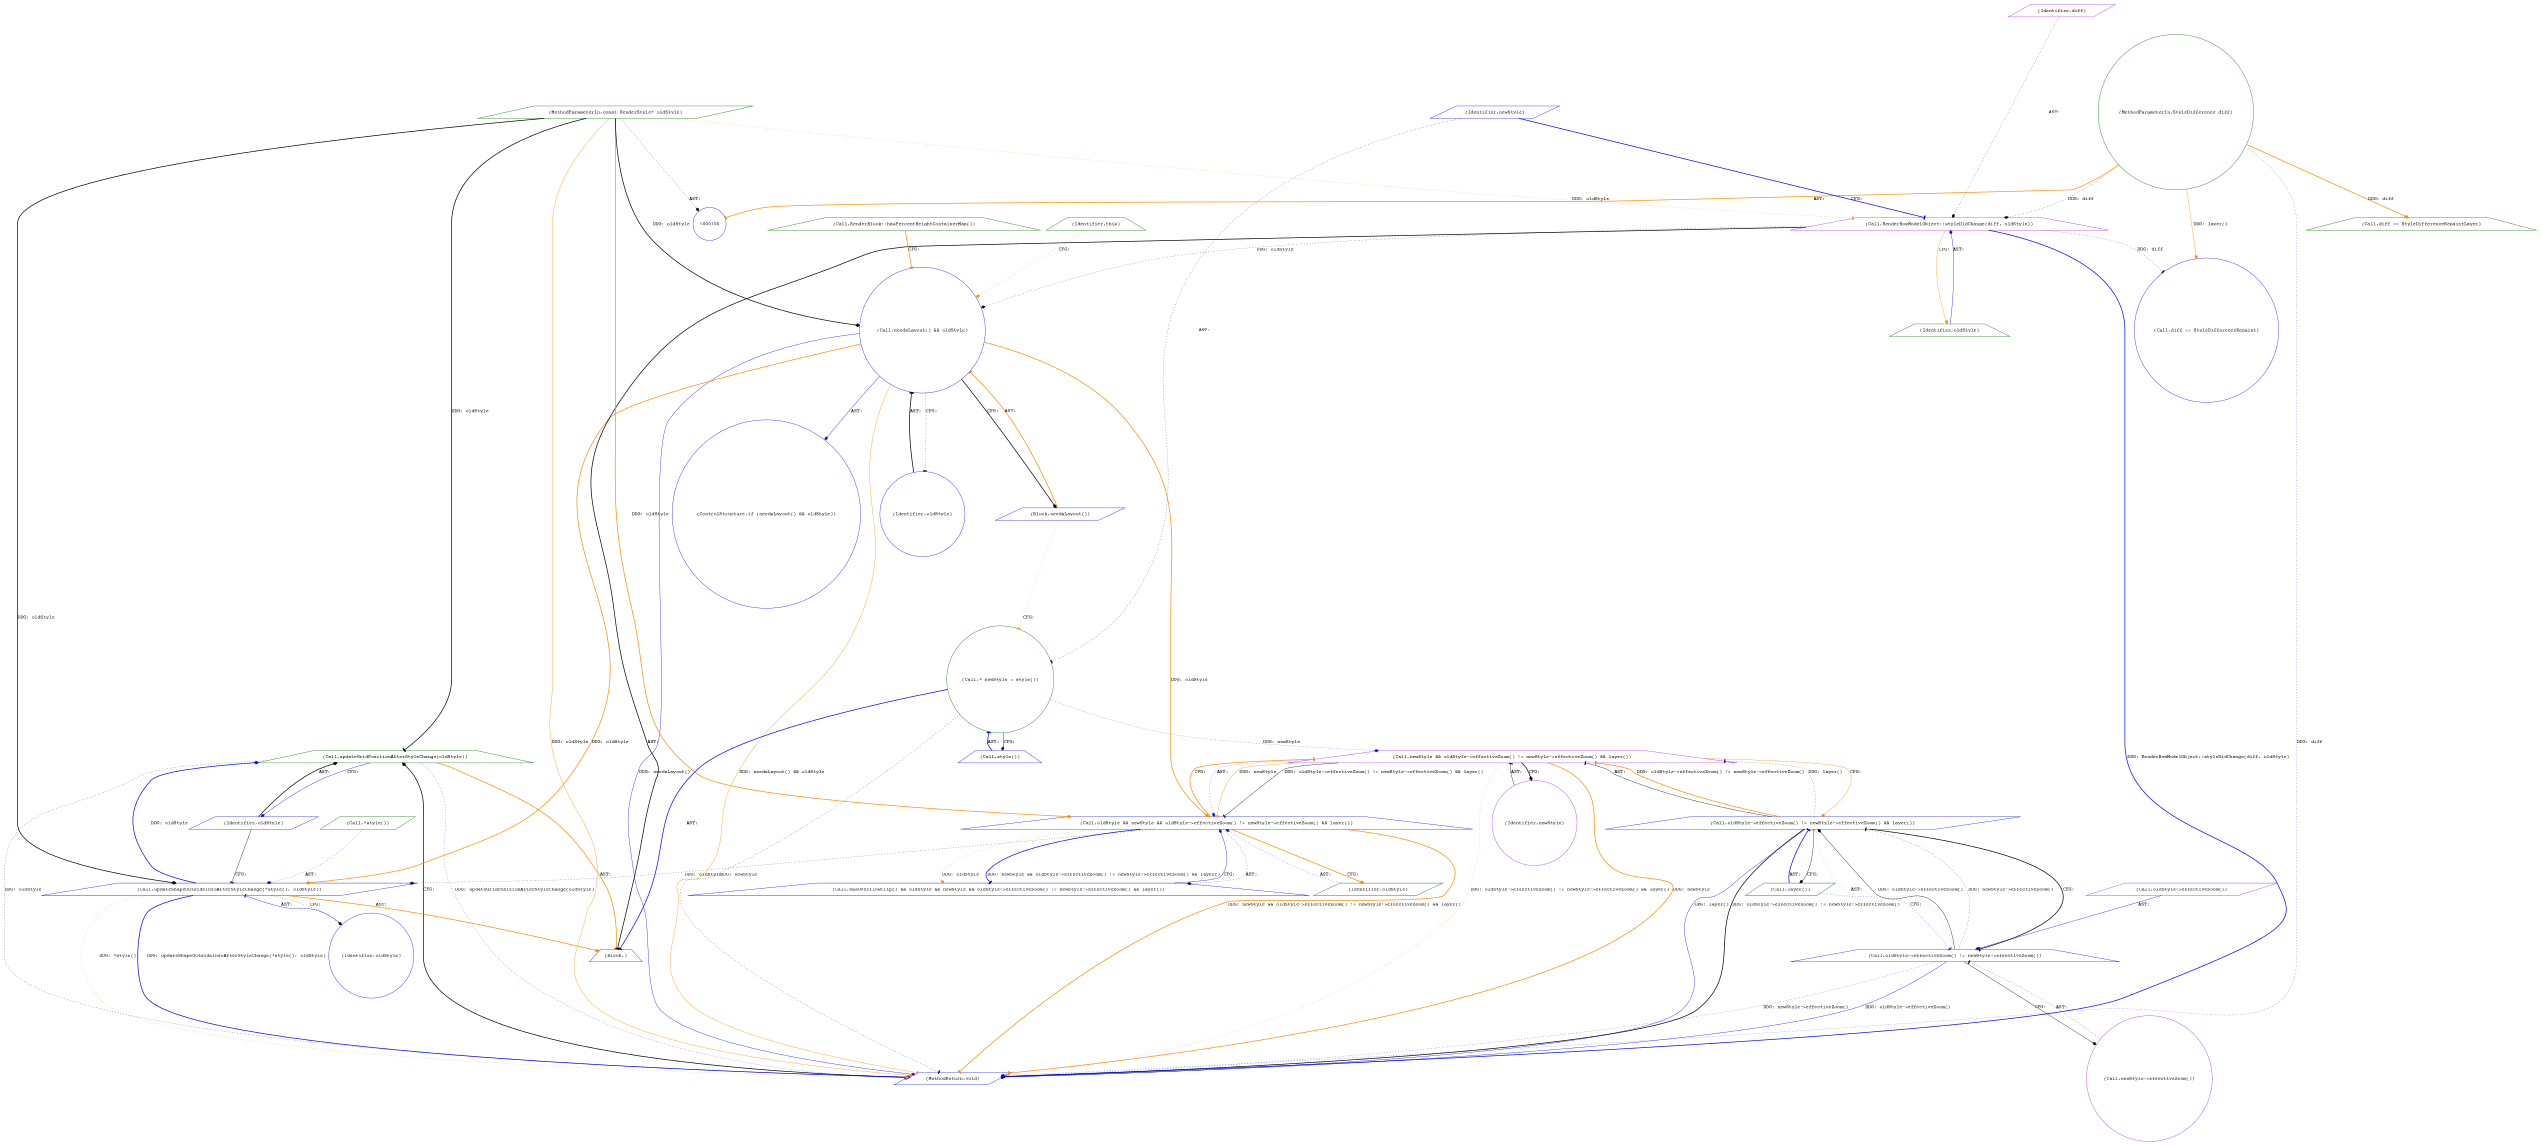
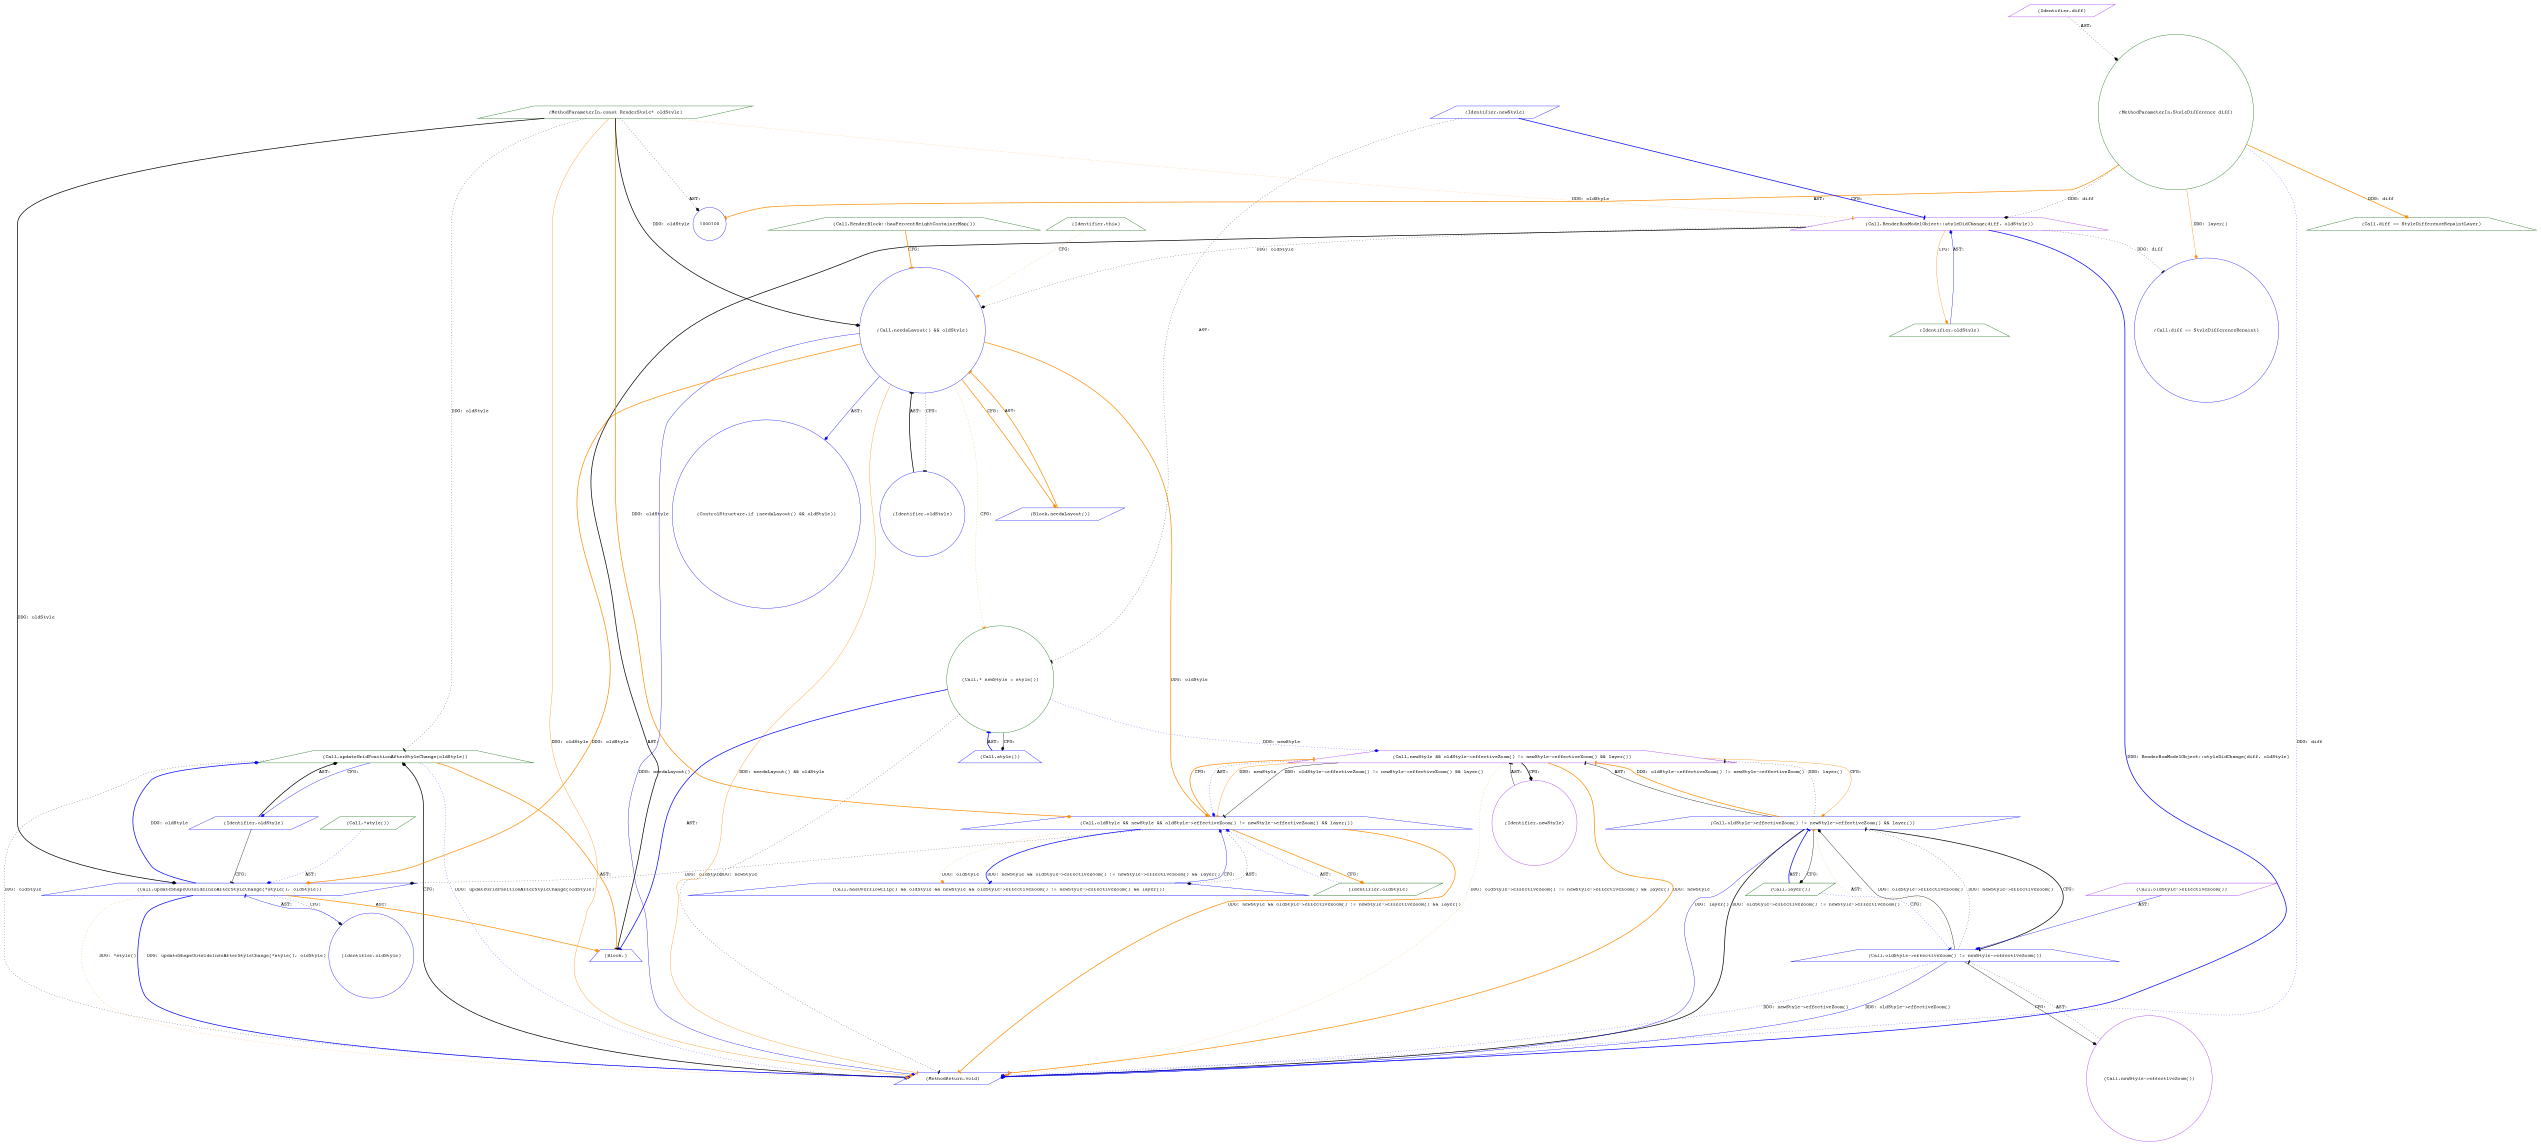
edge "(Identifier,diff)" -> "(Call,RenderBoxModelObject::styleDidChange(diff, oldStyle))": now "(Identifier,diff)" -> "(MethodParameterIn,StyleDifference diff)"
edge "(MethodParameterIn,const RenderStyle* oldStyle)" -> "(Call,updateGridPositionAfterStyleChange(oldStyle))": style bold -> dotted
edge "(Call,needsLayout() && oldStyle)" -> "(Block,needsLayout())": color black -> darkorange
edge "(Block,needsLayout())" -> "(Call,* newStyle = style())": now "(Call,needsLayout() && oldStyle)" -> "(Call,* newStyle = style())"
